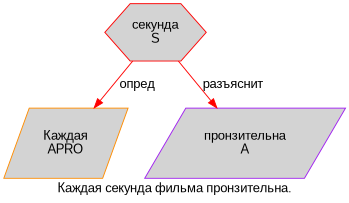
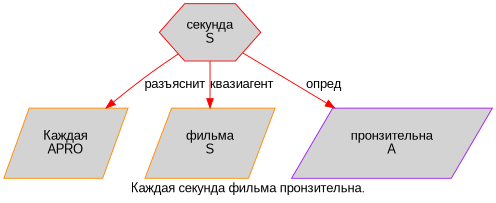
edge "секунда S" -> "Каждая APRO": label "опред" -> "разъяснит"
edge "секунда S" -> "пронзительна A": label "разъяснит" -> "опред"
node "фильма S": added
